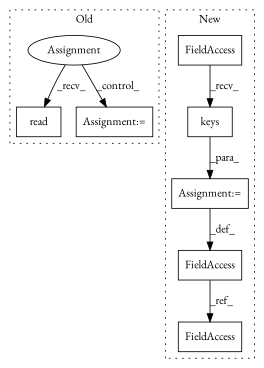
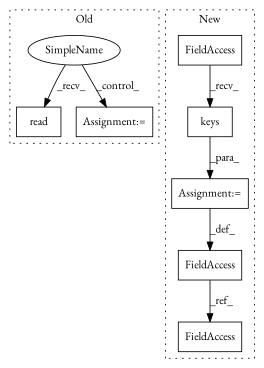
node "Assignment": label "Assignment" -> "SimpleName"
